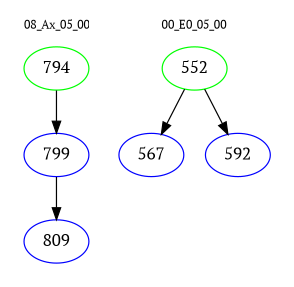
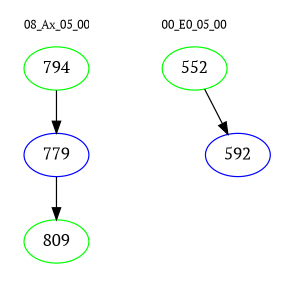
node "799": label "799" -> "779"
node "567": removed
node "809": color blue -> green
